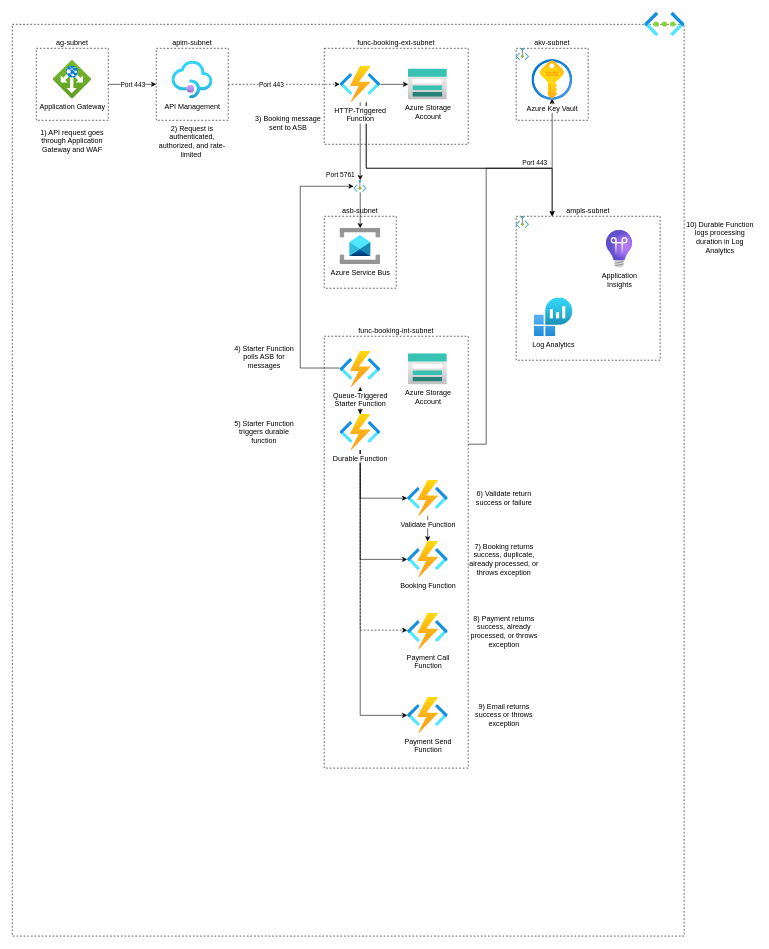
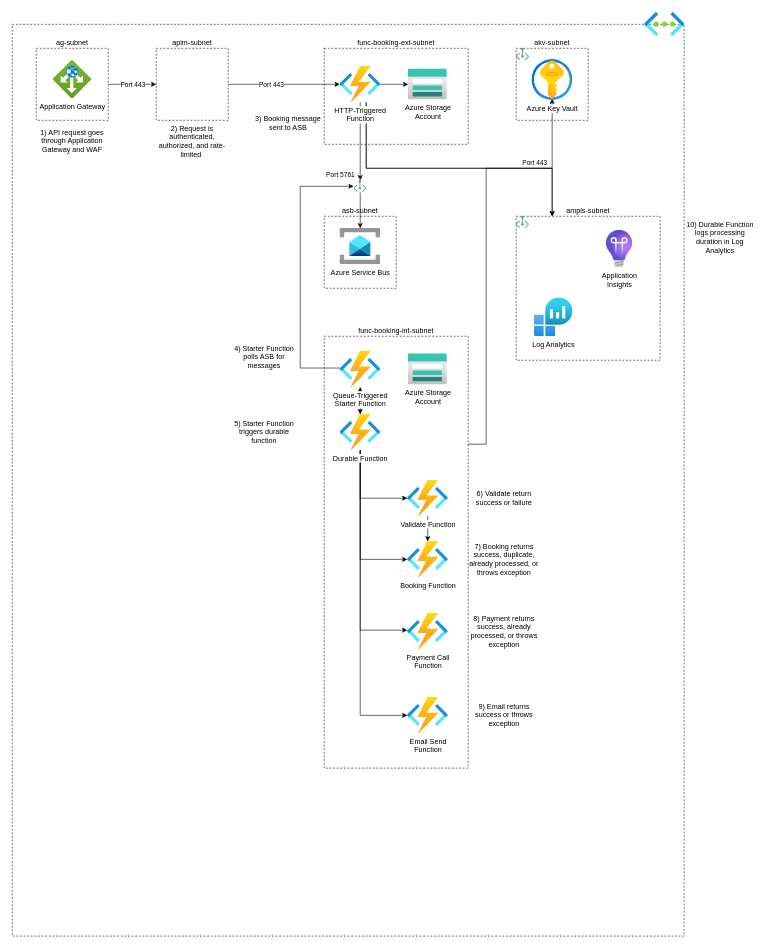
node "API Management": removed
edge "apim-subnet" -> "HTTP-Triggered Function": style dashed -> solid
edge "Durable Function" -> "Payment Call Function": style dashed -> solid
node "Payment Send Function": label "Payment Send Function" -> "Email Send Function"
